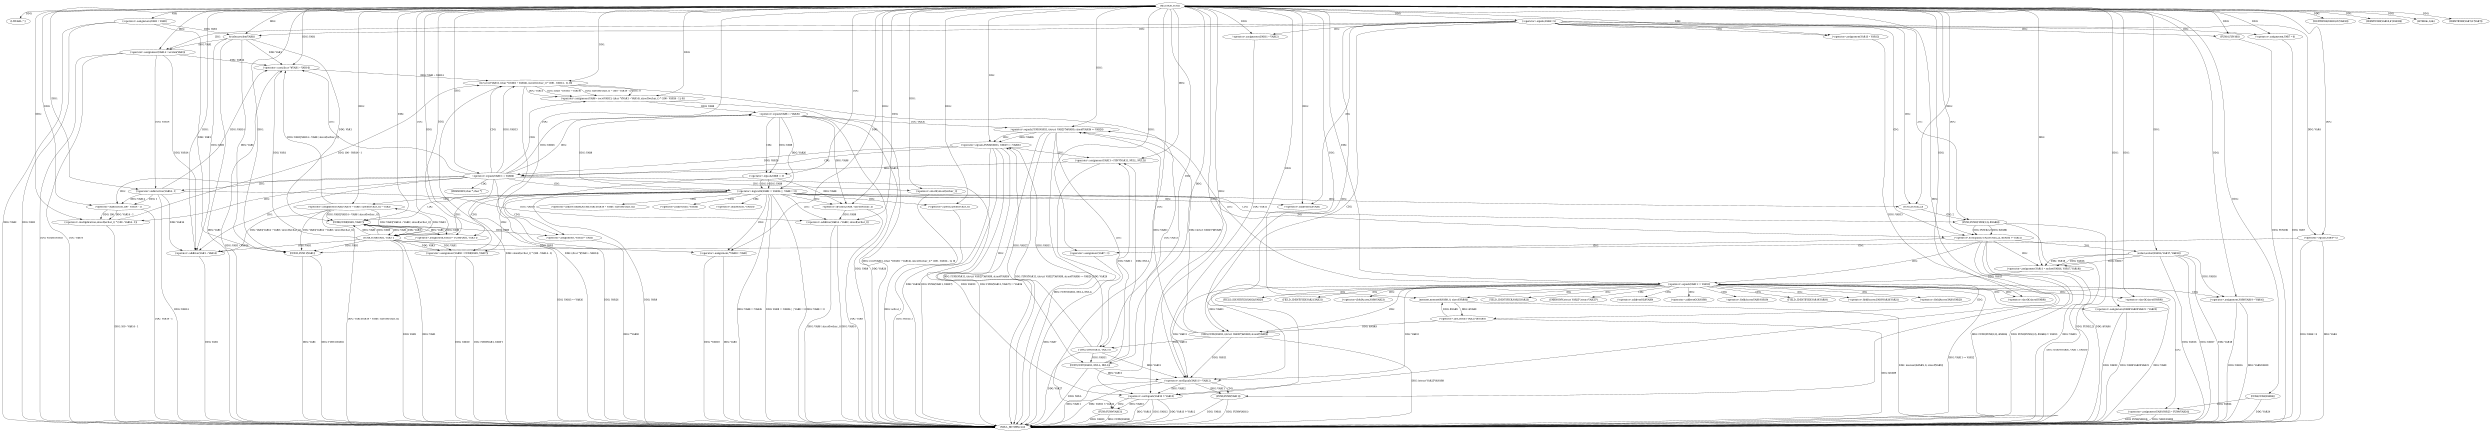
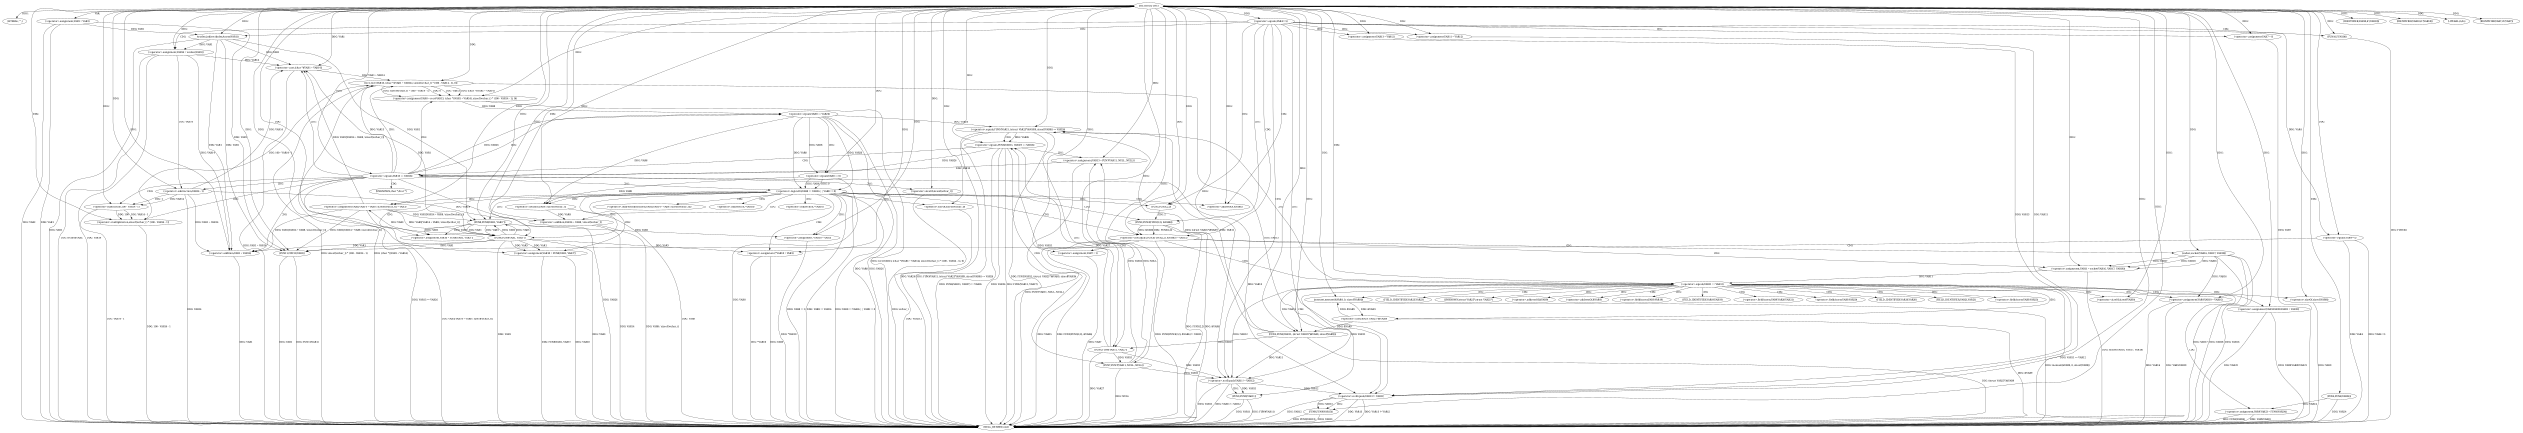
node "(wcslen,wcslen(VAR1))": label "(wcslen,wcslen(VAR1))" -> "(wcslen,indirectIndexAccess(VAR1))"
edge "(<operator>.assignment,VAR11 = VAR12)" -> "(<operator>.notEquals,VAR11 != VAR12)": now "(<operator>.assignment,VAR11 = VAR12)" -> "(<operator>.notEquals,VAR13 != VAR12)"
edge "(<operator>.subtraction,VAR14 - 1)" -> "(<operator>.addition,VAR1 + VAR14)": label "DDG: VAR14" -> "DDG: VAR1 + VAR14"
